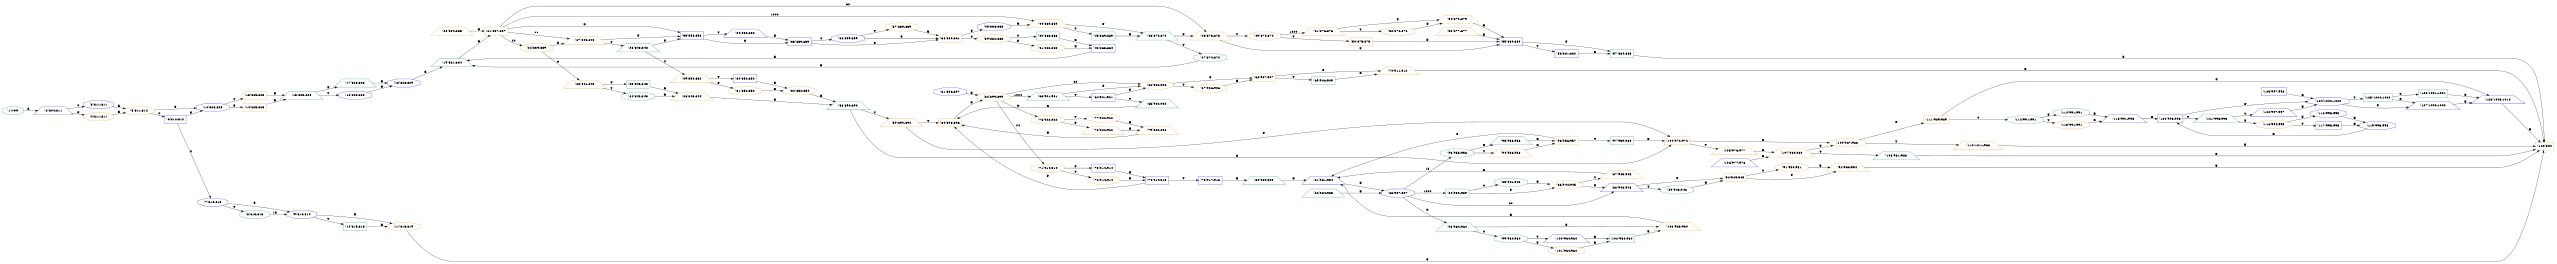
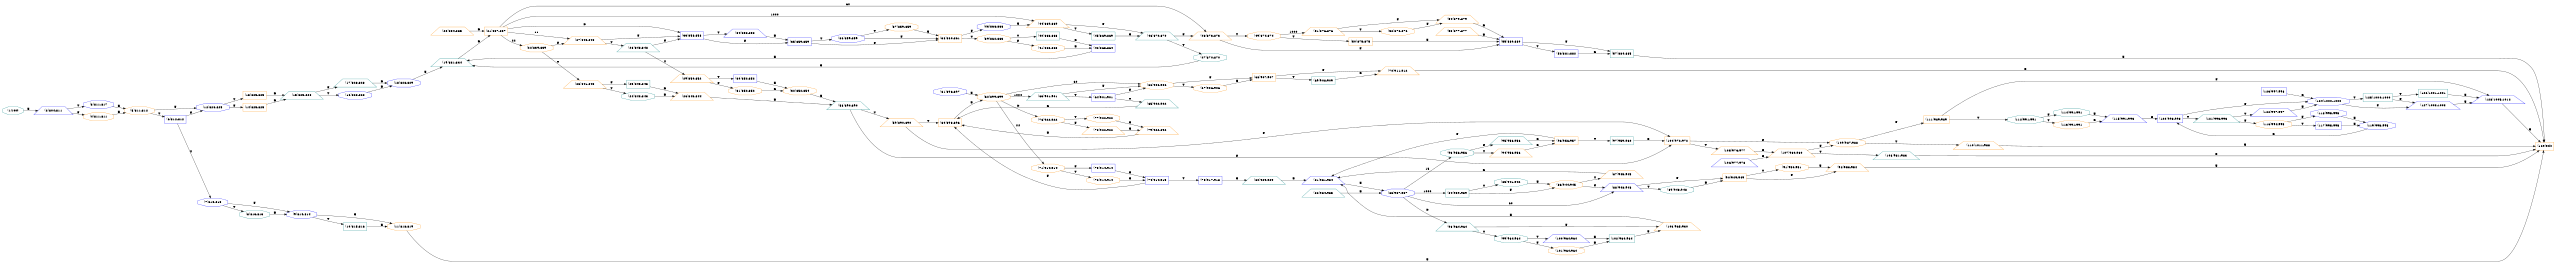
node "(3)811-811": label "(3)811-811" -> "(3)811-817"
edge "(8)813-813" -> "(9)814-814": label "15" -> "E"
